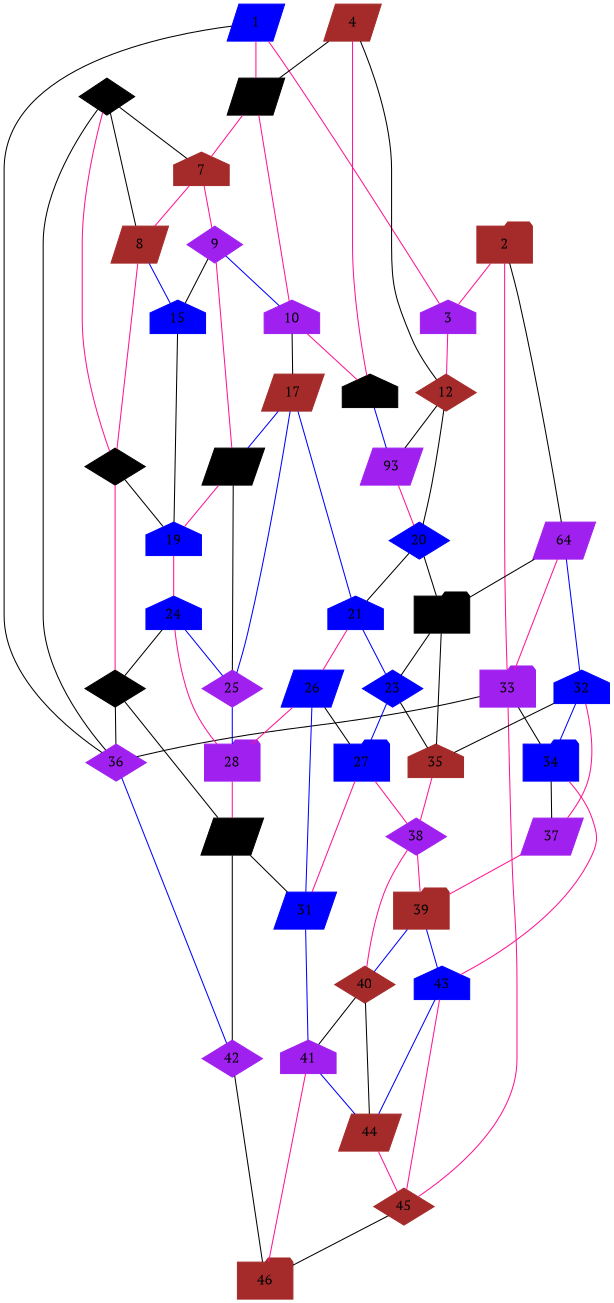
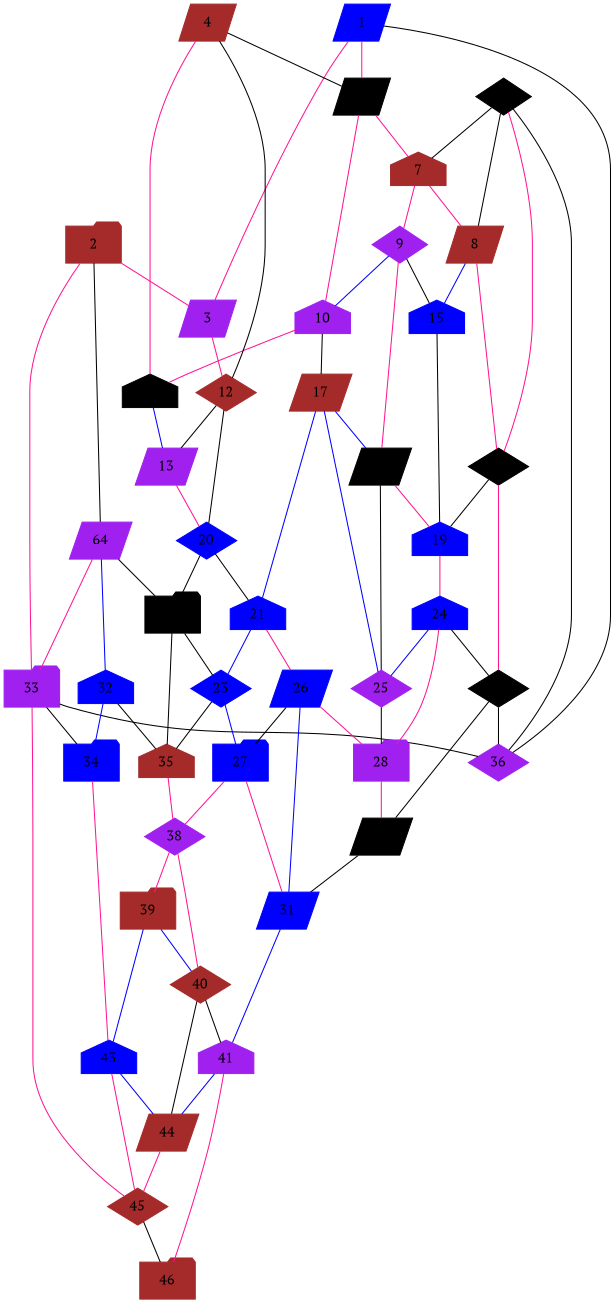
node "3": shape house -> parallelogram
node "93": label "93" -> "13"
edge "25" -- "28": color blue -> black
node "37": removed
node "42": removed
